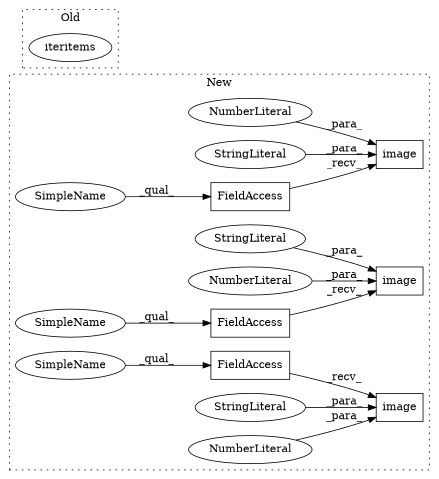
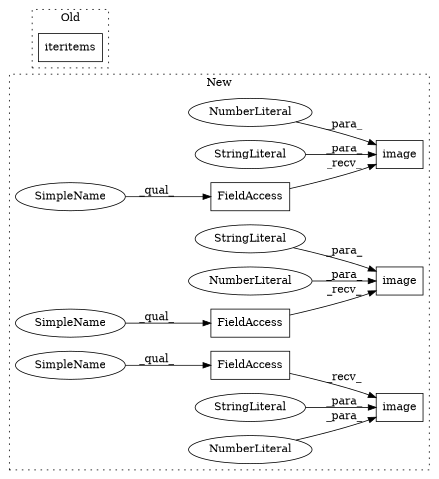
node "iteritems": shape ellipse -> box
